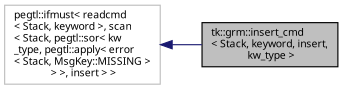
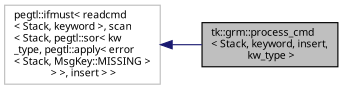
node "tk::grm::insert_cmd < Stack, keyword, insert, kw_type >": label "tk::grm::insert_cmd < Stack, keyword, insert, kw_type >" -> "tk::grm::process_cmd < Stack, keyword, insert, kw_type >"
